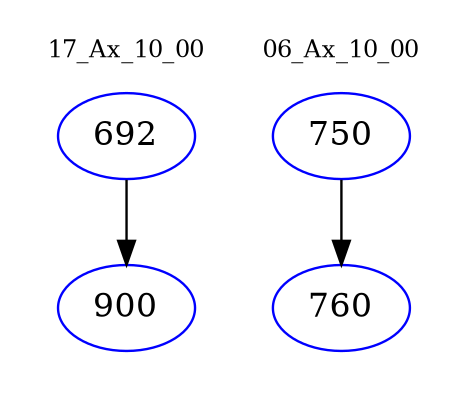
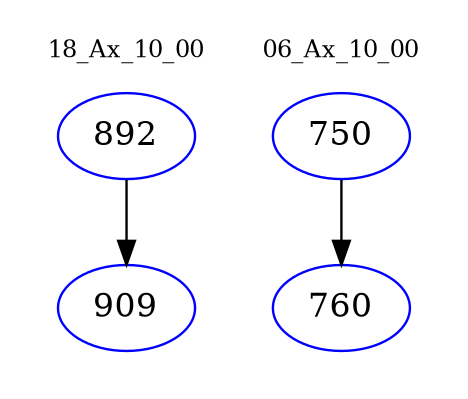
cluster "17_Ax_10_00": label "17_Ax_10_00" -> "18_Ax_10_00"
node "692": label "692" -> "892"
node "900": label "900" -> "909"
